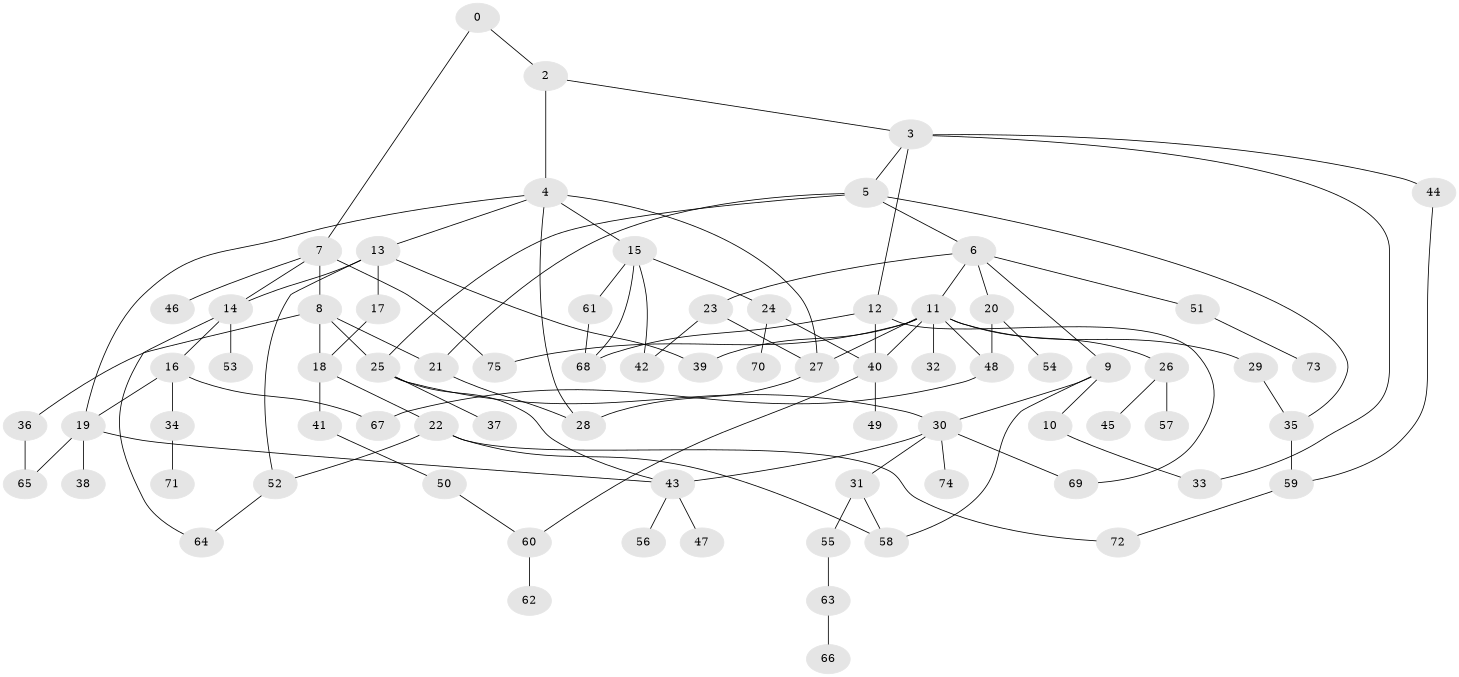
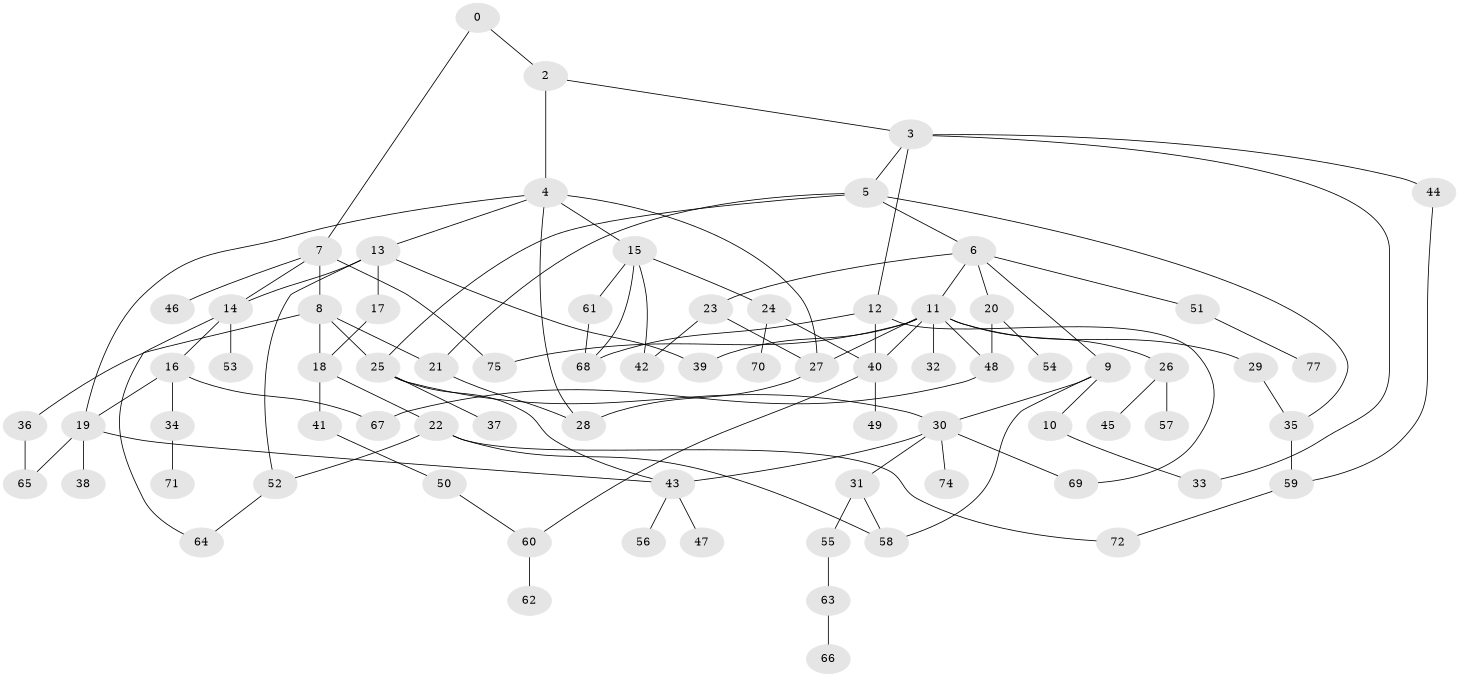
node "73": label "73" -> "77"
